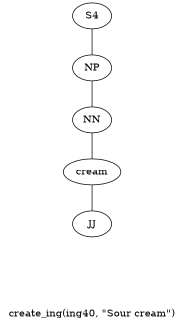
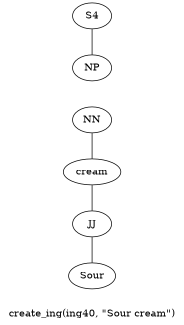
edge "NP" -- "NN": removed
node "Sour": added
